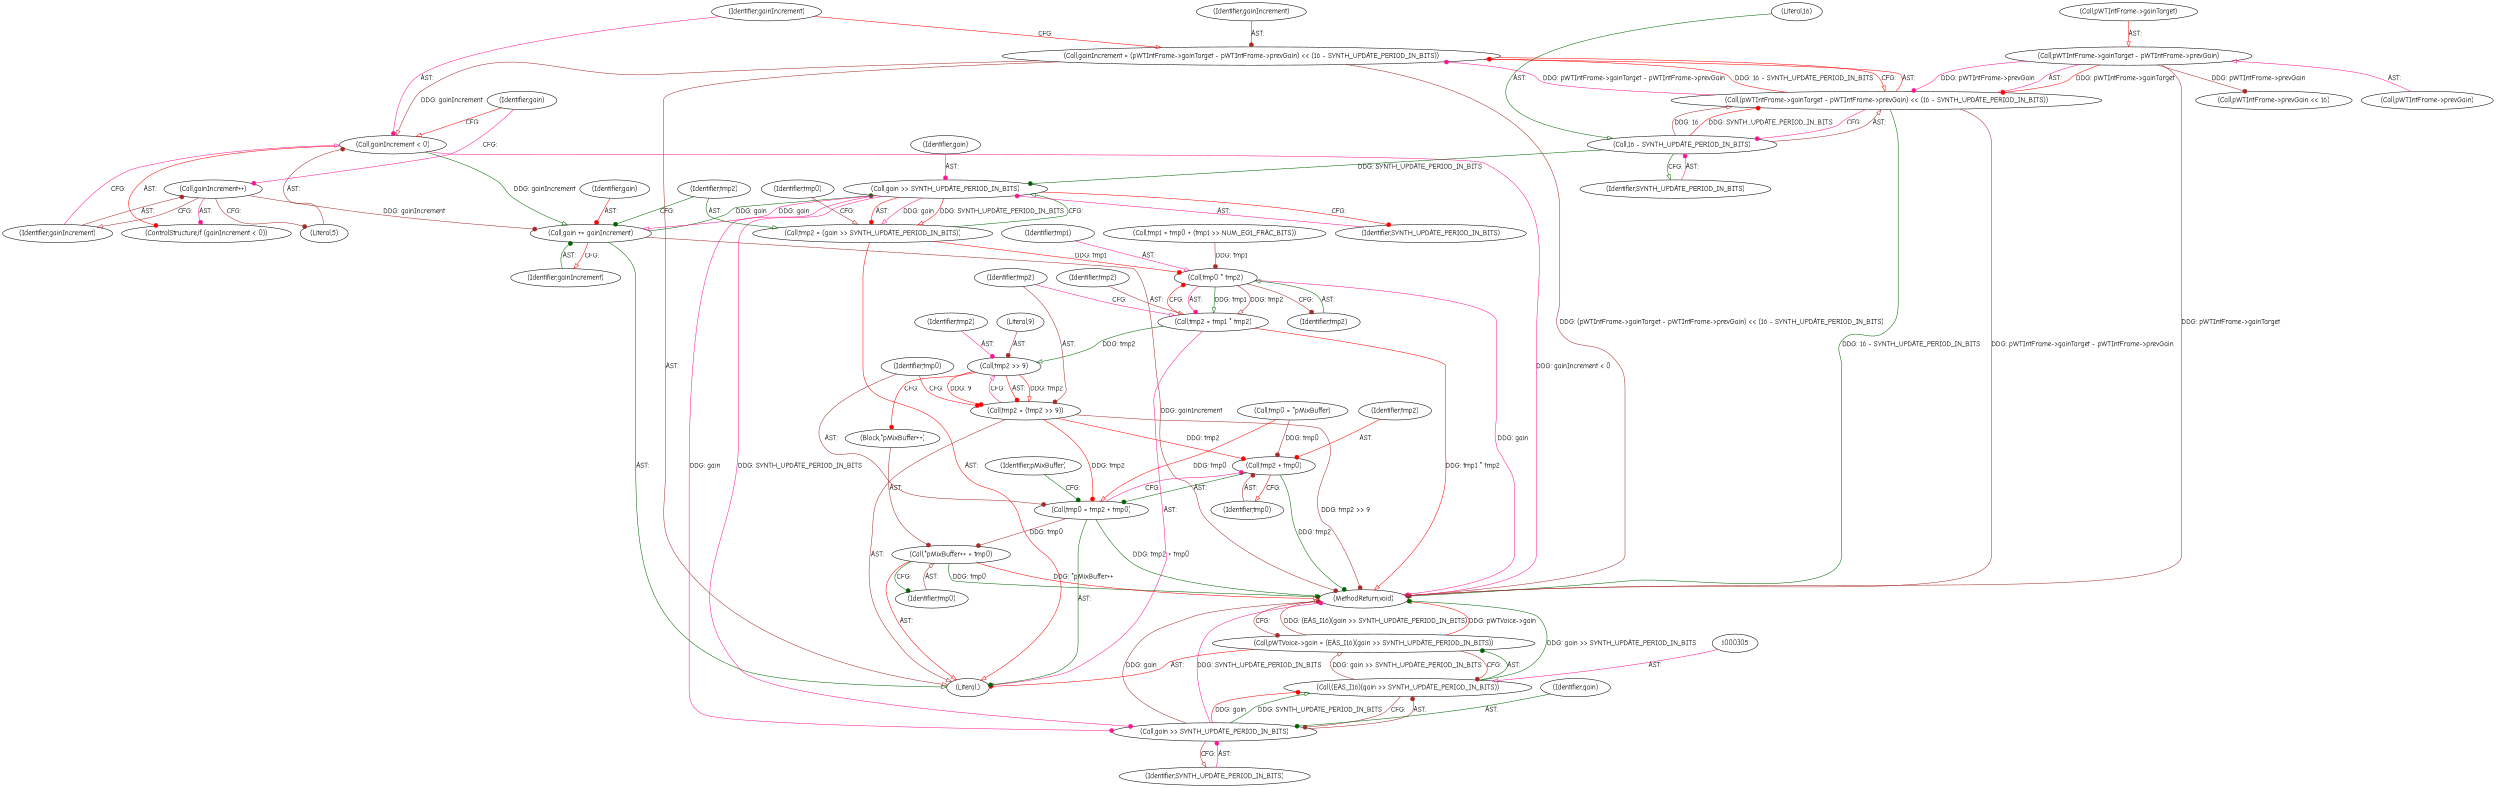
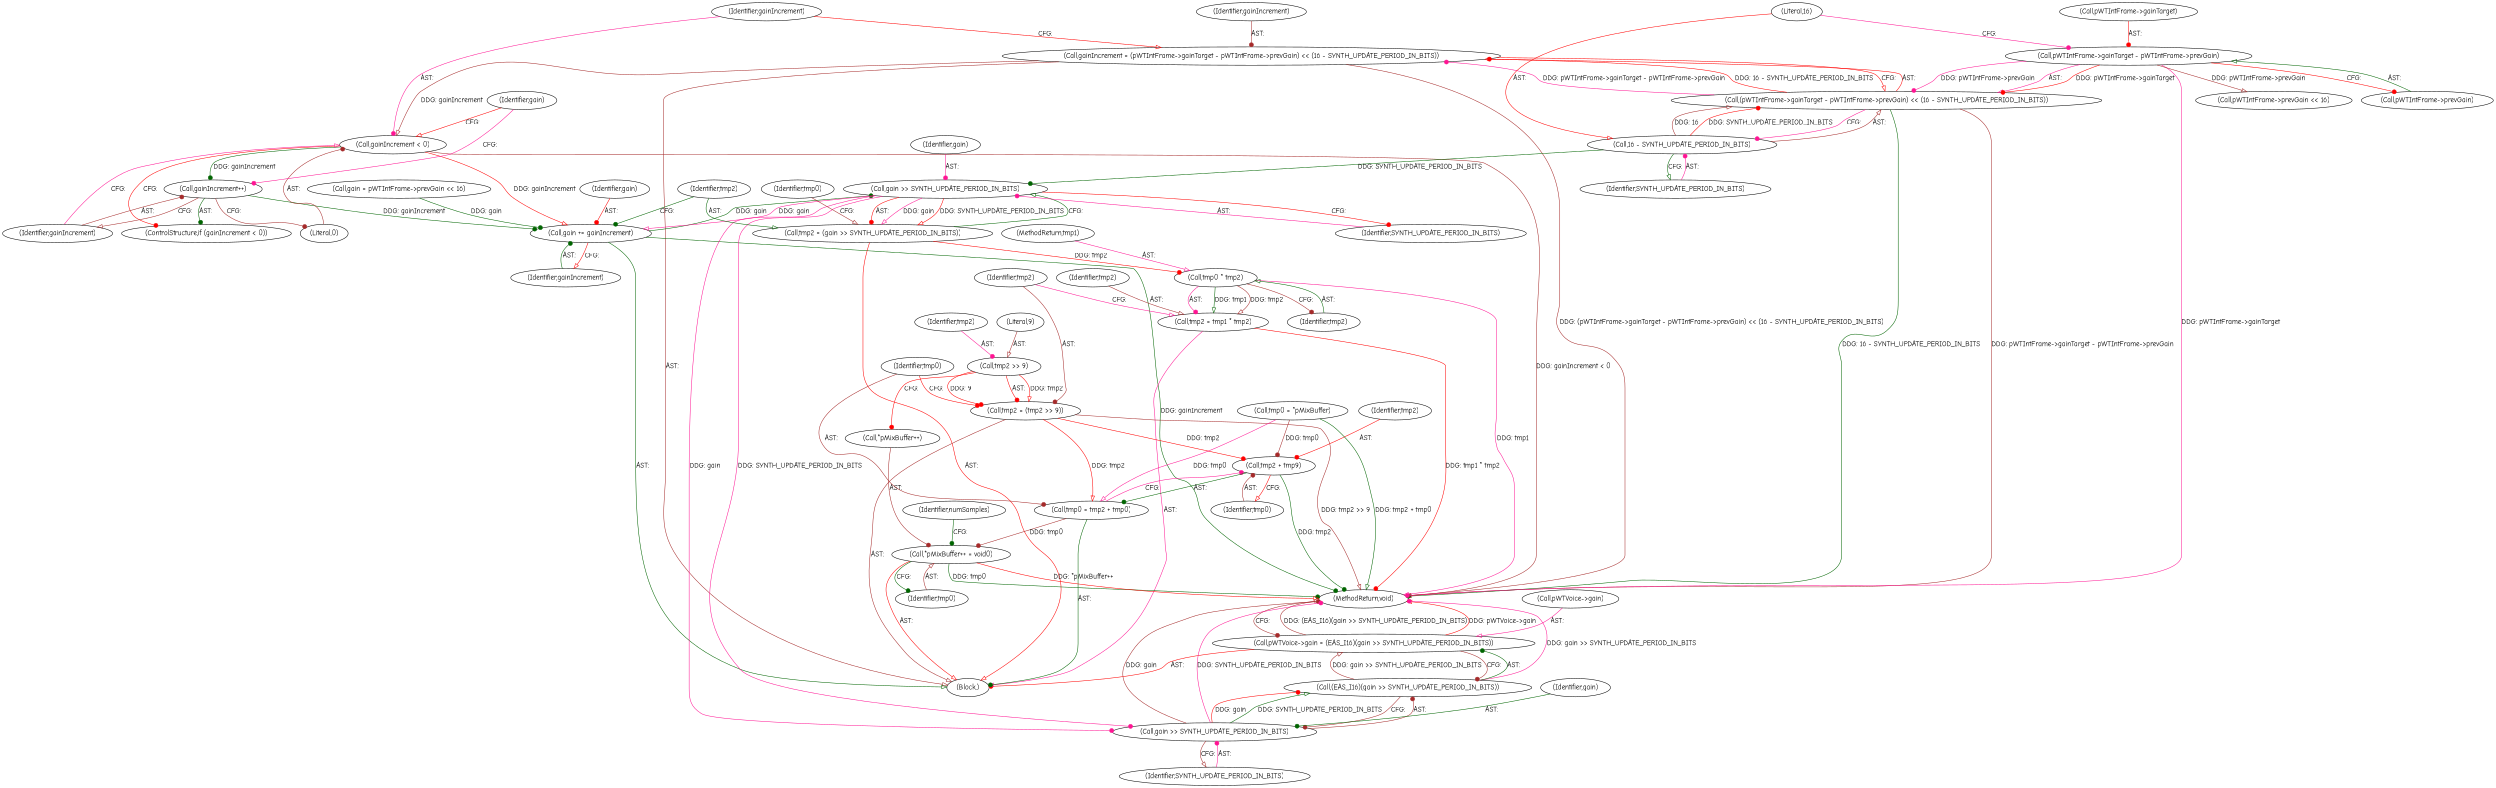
edge "(Literal,16)" -> "(Call,pWTIntFrame->gainTarget - pWTIntFrame->prevGain)": added, label "CFG:"
edge "(Call,pWTIntFrame->gainTarget)" -> "(Call,pWTIntFrame->gainTarget - pWTIntFrame->prevGain)": arrowhead onormal -> dot
edge "(Literal,16)" -> "(Call,16 - SYNTH_UPDATE_PERIOD_IN_BITS)": color darkgreen -> red
edge "(Call,pWTIntFrame->prevGain)" -> "(Call,pWTIntFrame->gainTarget - pWTIntFrame->prevGain)": color deeppink -> darkgreen
edge "(Call,pWTIntFrame->gainTarget - pWTIntFrame->prevGain)" -> "(Call,pWTIntFrame->prevGain)": added, label "CFG:"
edge "(Call,pWTIntFrame->gainTarget - pWTIntFrame->prevGain)" -> "(Call,pWTIntFrame->prevGain << 16)": arrowhead dot -> onormal
edge "(Call,gainIncrement < 0)" -> "(Call,gainIncrement++)": added, label "DDG: gainIncrement"
edge "(Call,gainIncrement < 0)" -> "(MethodReturn,void)": color deeppink -> brown
edge "(Call,gainIncrement < 0)" -> "(Call,gain += gainIncrement)": color darkgreen -> red
edge "(Call,gainIncrement < 0)" -> "(ControlStructure,if (gainIncrement < 0))": label "AST: " -> "CFG: "
node "(Call,gain = pWTIntFrame->prevGain << 16)": added
edge "(Call,gainIncrement++)" -> "(ControlStructure,if (gainIncrement < 0))": color deeppink -> darkgreen
edge "(Call,gainIncrement++)" -> "(Call,gain += gainIncrement)": color brown -> darkgreen
node "(Literal,5)": label "(Literal,5)" -> "(Literal,0)"
node "(Identifier,tmp1)": label "(Identifier,tmp1)" -> "(MethodReturn,tmp1)"
node "(Call,tmp1 = tmp0 + (tmp1 >> NUM_EG1_FRAC_BITS))": removed
edge "(Call,tmp2 = (gain >> SYNTH_UPDATE_PERIOD_IN_BITS))" -> "(Call,tmp0 * tmp2)": label "DDG: tmp1" -> "DDG: tmp2"
edge "(Call,gain += gainIncrement)" -> "(MethodReturn,void)": color brown -> darkgreen
edge "(Call,tmp2 = tmp1 * tmp2)" -> "(Call,tmp0 * tmp2)": removed, label "CFG:"
edge "(Call,tmp2 = tmp1 * tmp2)" -> "(Call,tmp2 >> 9)": removed, label "DDG: tmp2"
edge "(Literal,9)" -> "(Call,tmp2 >> 9)": arrowhead dot -> onormal
edge "(Call,tmp2 = tmp1 * tmp2)" -> "(MethodReturn,void)": arrowhead onormal -> dot
edge "(Call,tmp2 = (tmp2 >> 9))" -> "(Call,tmp2 >> 9)": removed, label "CFG:"
edge "(Call,tmp2 = (tmp2 >> 9))" -> "(MethodReturn,void)": arrowhead dot -> onormal
node "(Block,*pMixBuffer++)": label "(Block,*pMixBuffer++)" -> "(Call,*pMixBuffer++)"
edge "(Call,tmp0 * tmp2)" -> "(MethodReturn,void)": label "DDG: gain" -> "DDG: tmp1"
edge "(Call,tmp2 = (tmp2 >> 9))" -> "(Call,tmp0 = tmp2 + tmp0)": arrowhead dot -> onormal
edge "(Call,tmp0 = *pMixBuffer)" -> "(Call,tmp0 = tmp2 + tmp0)": color red -> deeppink
node "(Identifier,pMixBuffer)": removed
node "(Call,tmp2 + tmp0)": label "(Call,tmp2 + tmp0)" -> "(Call,tmp2 + tmp9)"
node "(Identifier,numSamples)": added
node "(Call,*pMixBuffer++ = tmp0)": label "(Call,*pMixBuffer++ = tmp0)" -> "(Call,*pMixBuffer++ = void0)"
edge "(Call,tmp0 = tmp2 + tmp0)" -> "(MethodReturn,void)": now "(Call,tmp0 = *pMixBuffer)" -> "(MethodReturn,void)"
edge "(Call,pWTIntFrame->gainTarget - pWTIntFrame->prevGain)" -> "(MethodReturn,void)": color brown -> deeppink
node "(Call,pWTVoice->gain)": added
edge "(Call,(EAS_I16)(gain >> SYNTH_UPDATE_PERIOD_IN_BITS))" -> "(MethodReturn,void)": color darkgreen -> deeppink
node "1000305": removed
node "(Literal,)": label "(Literal,)" -> "(Block,)"
